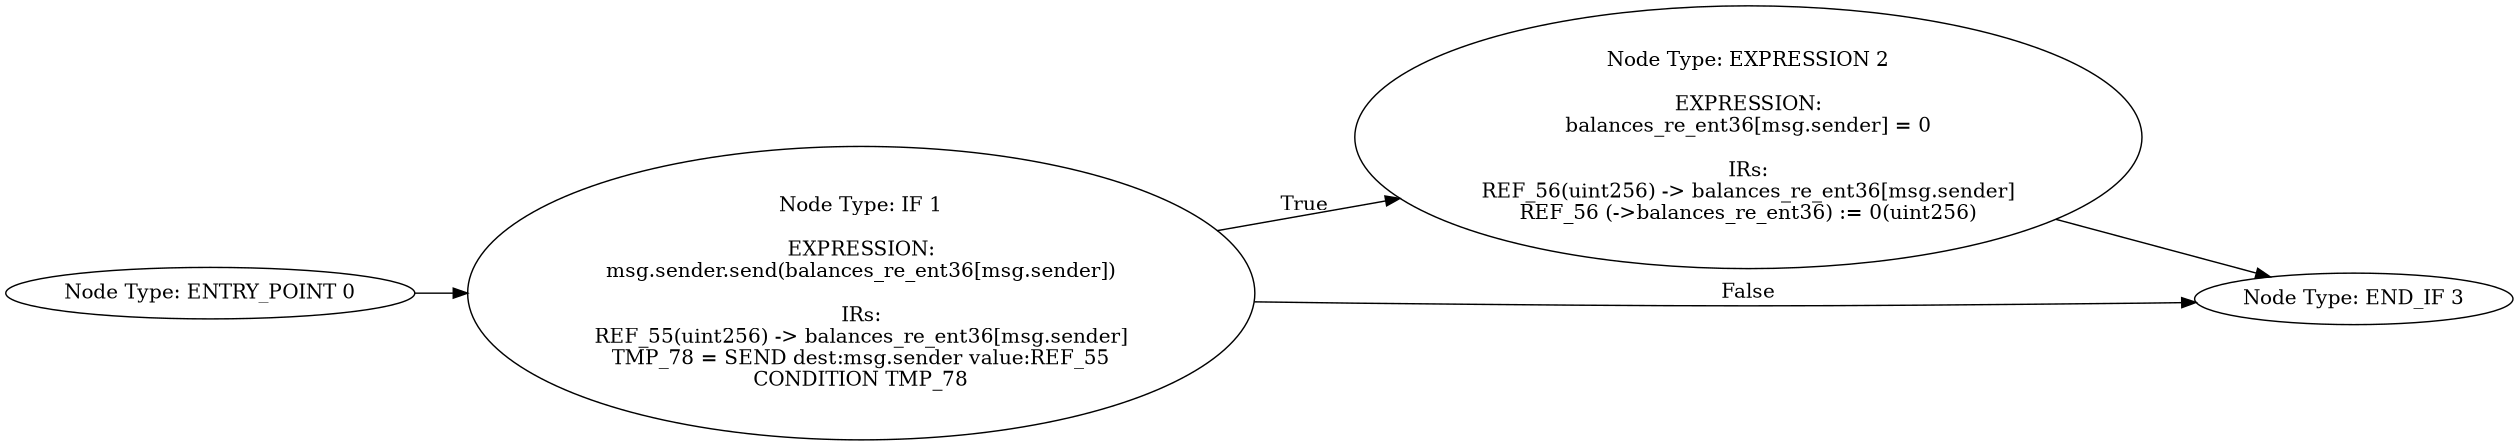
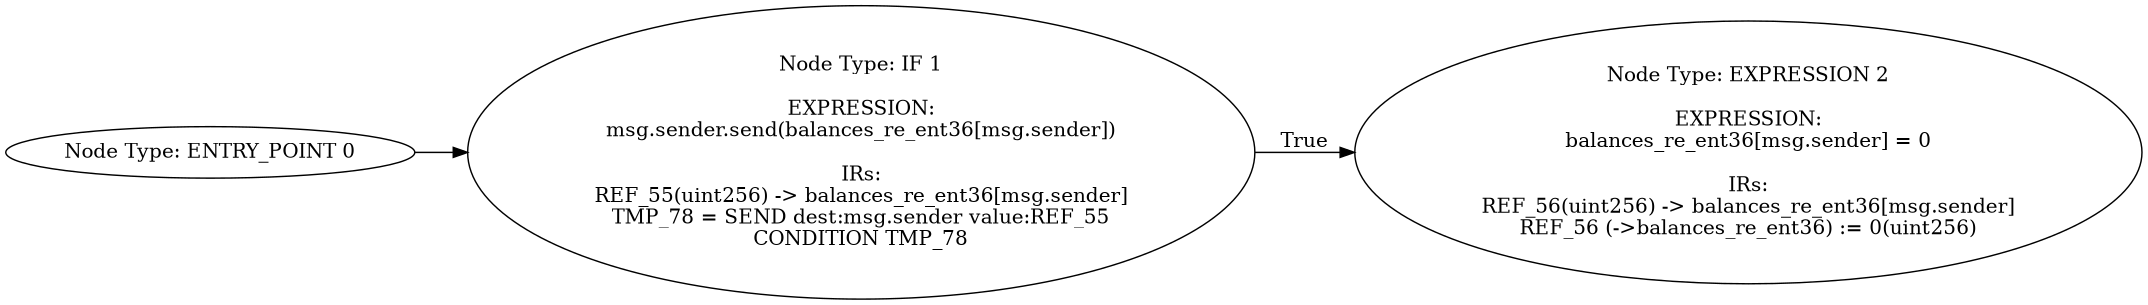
node "Node Type: END_IF 3": removed
